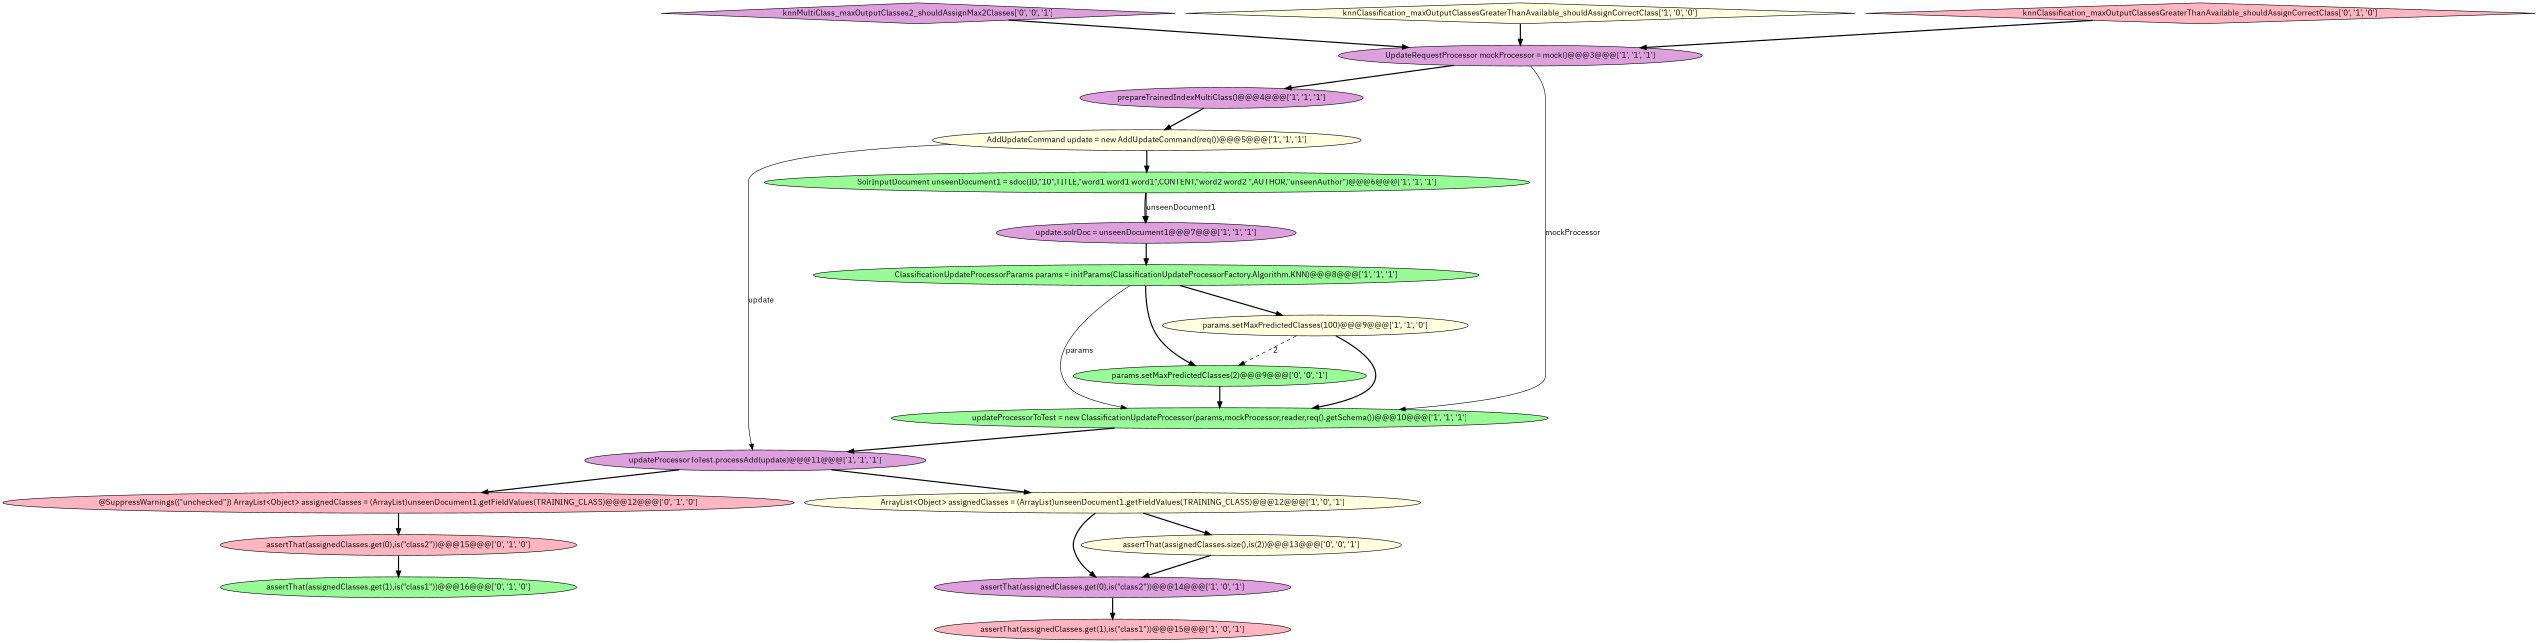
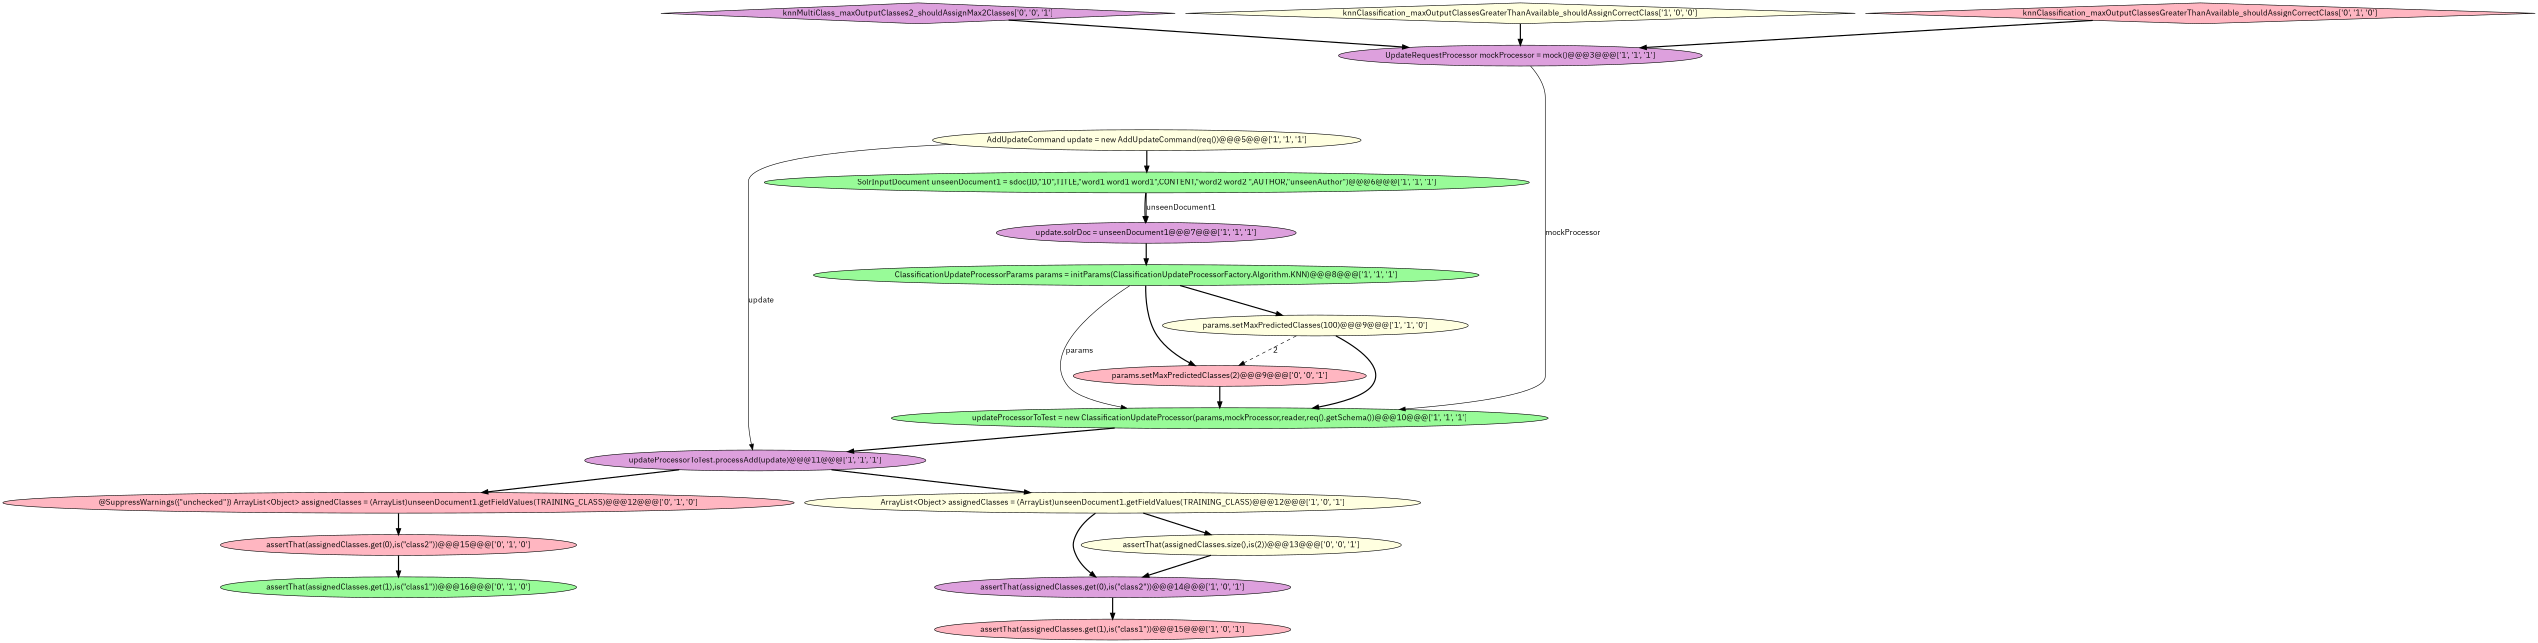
node "prepareTrainedIndexMultiClass()@@@4@@@['1', '1', '1']": removed
node "params.setMaxPredictedClasses(2)@@@9@@@['0', '0', '1']": fillcolor palegreen -> lightpink
